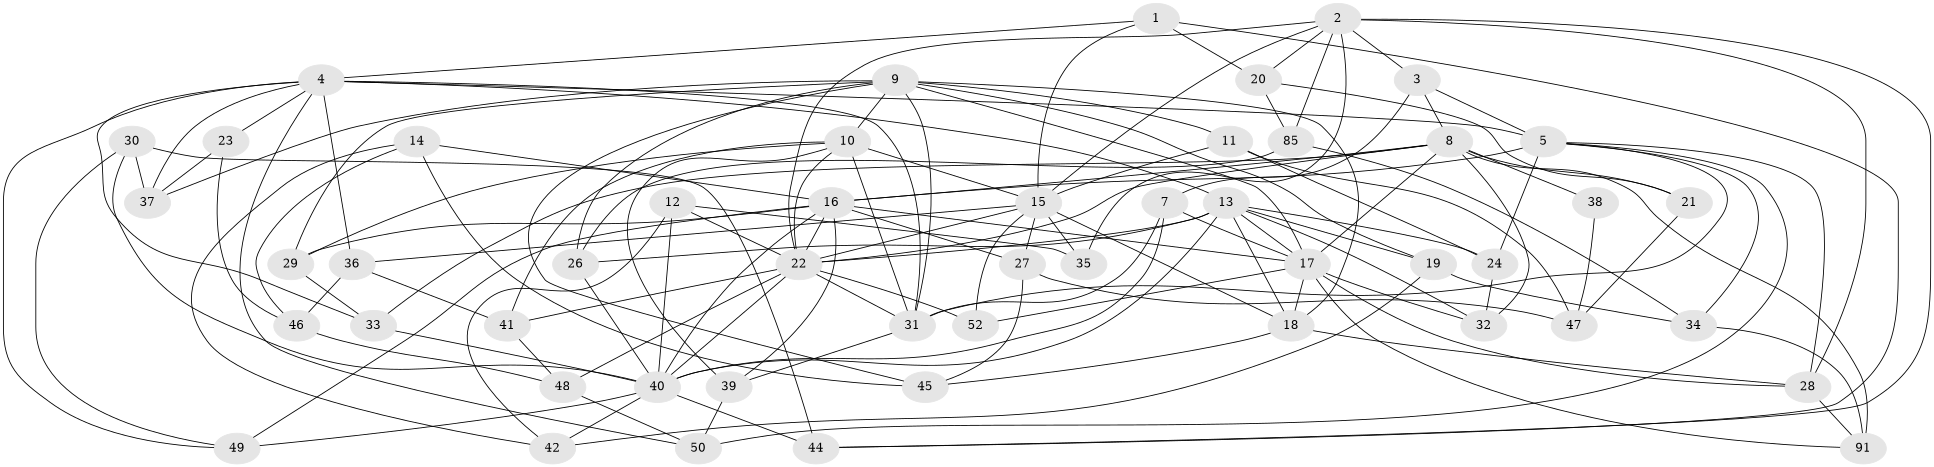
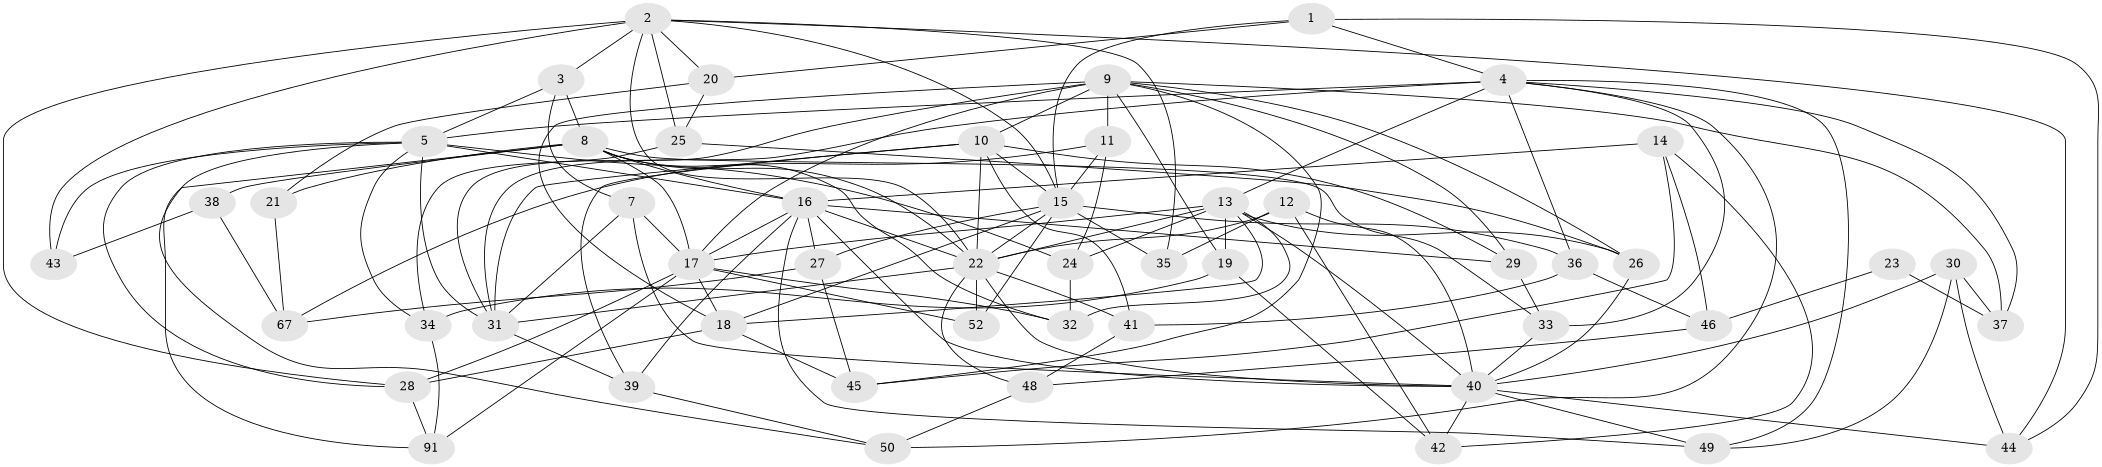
edge "4" -- "23": removed
node "85": label "85" -> "25"
node "43": added
node "47": label "47" -> "67"
